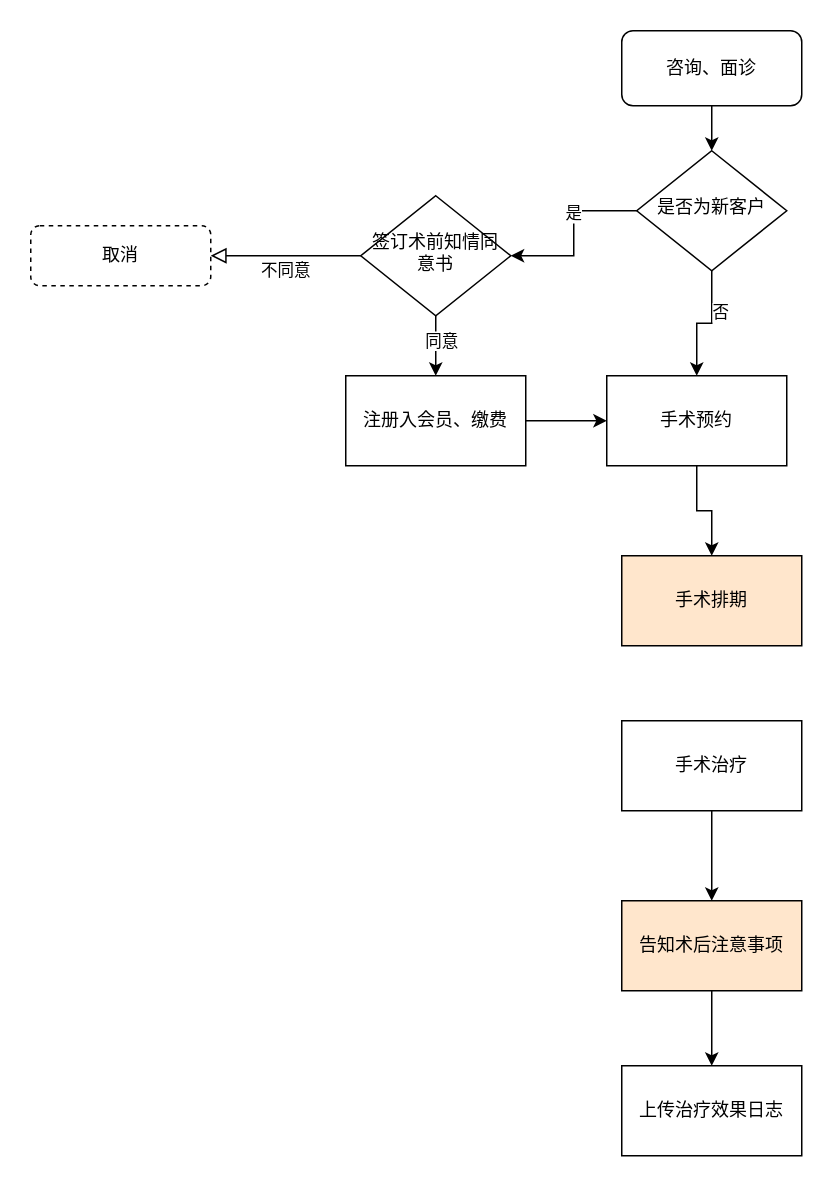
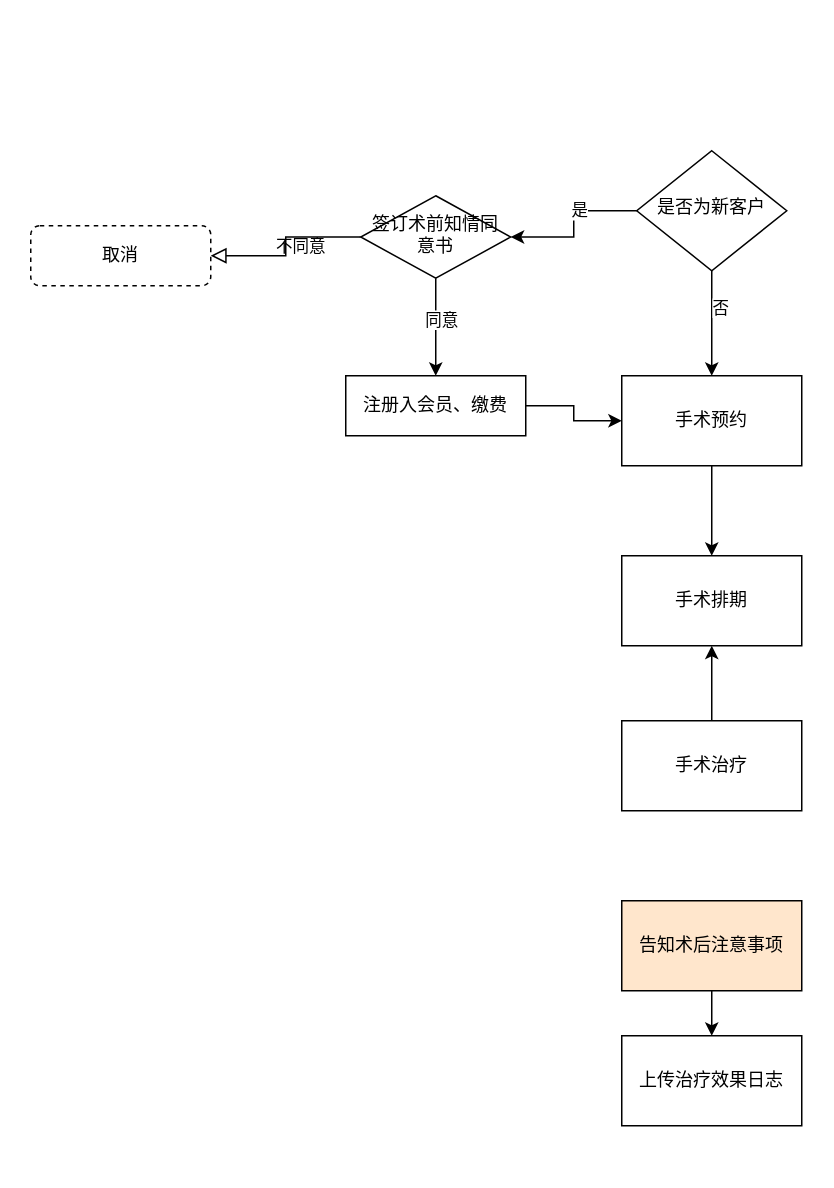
node "咨询、面诊": removed
edge "咨询、面诊" -> "是否为新客户": removed
node "签订术前知情同意书": size 150x120 -> 150x83
node "注册入会员、缴费": size 180x90 -> 180x60
node "手术预约": moved (697, 421) -> (712, 421)
node "手术排期": fillcolor #ffe6cc -> #ffffff
edge "手术治疗" -> "告知术后注意事项": now "手术治疗" -> "手术排期"
node "上传治疗效果日志": moved (712, 1111) -> (712, 1081)
